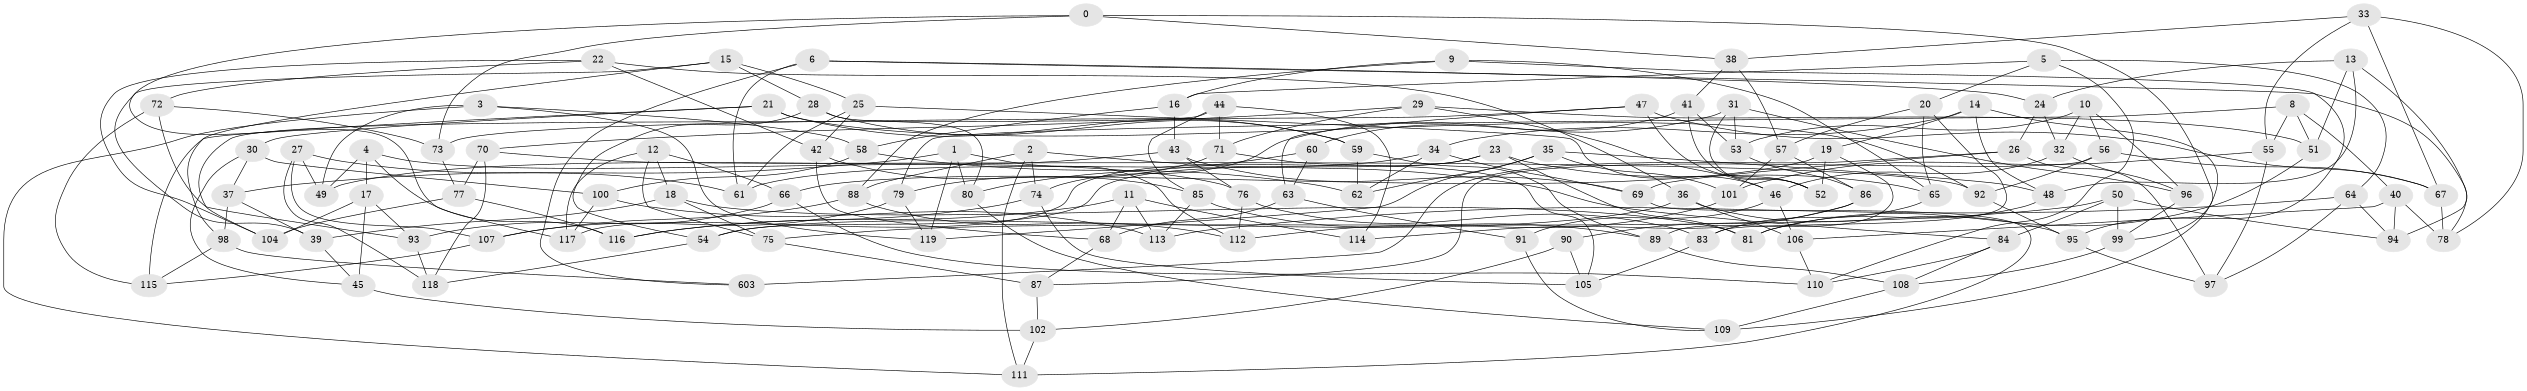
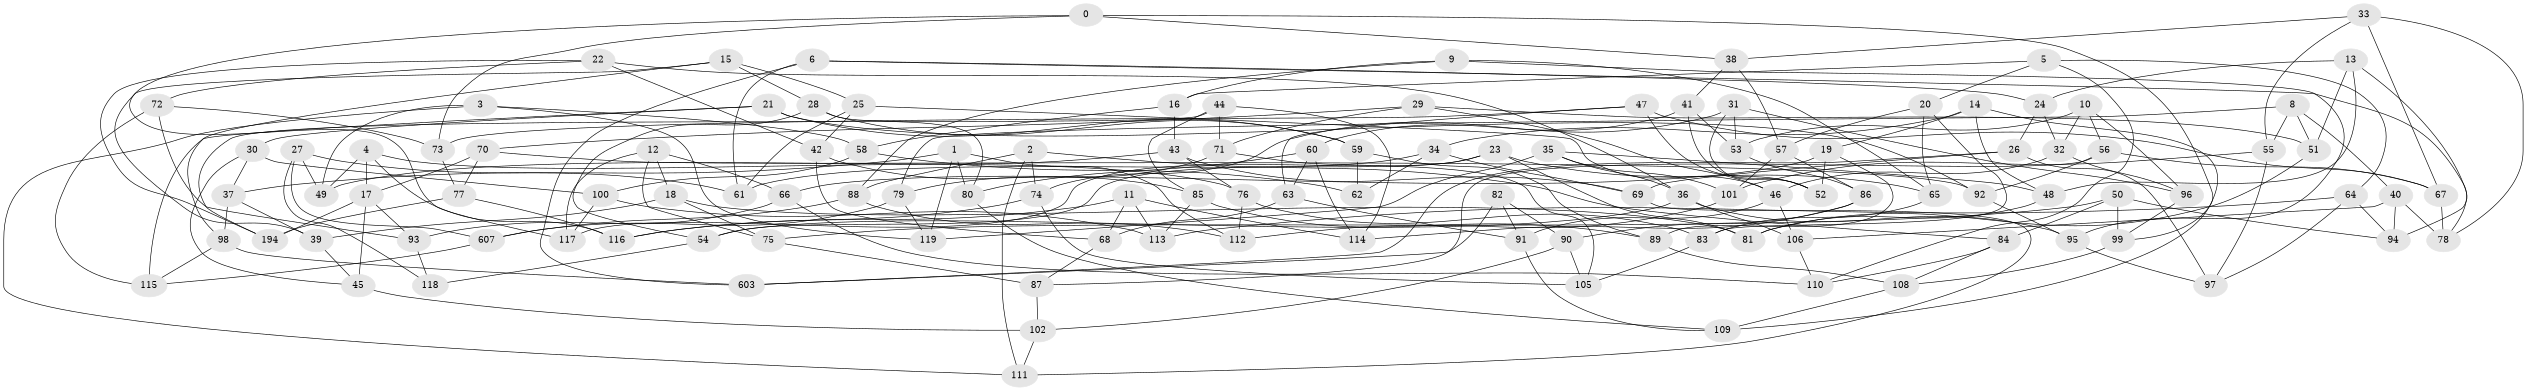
edge "35" -- "62": now "35" -- "36"
node "82": added
edge "60" -- "114": added
edge "70" -- "118": now "70" -- "17"
node "104": label "104" -> "194"
node "107": label "107" -> "607"
